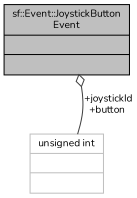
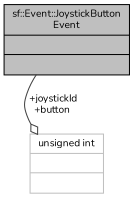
edge "unsigned int" -> "sf::Event::JoystickButton": reversed
